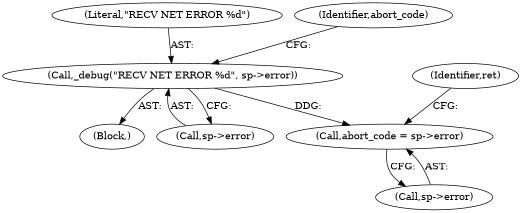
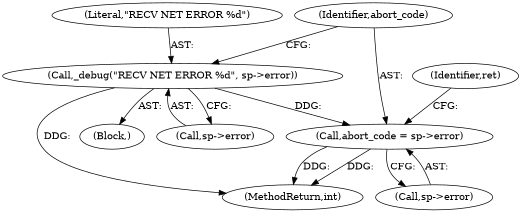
edge "(Identifier,abort_code)" -> "(Call,abort_code = sp->error)": added, label "AST:"
node "(MethodReturn,int)": added
